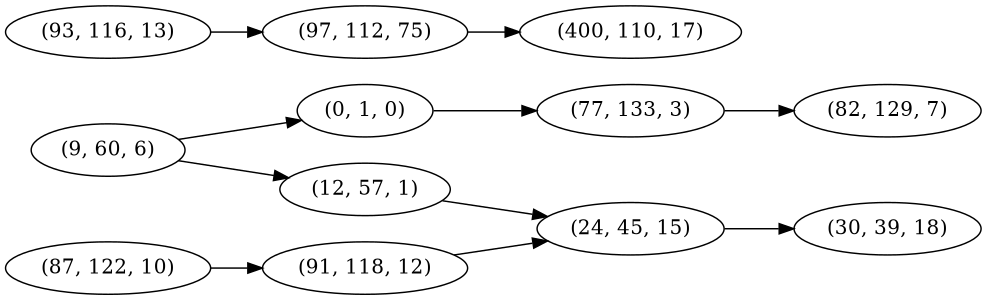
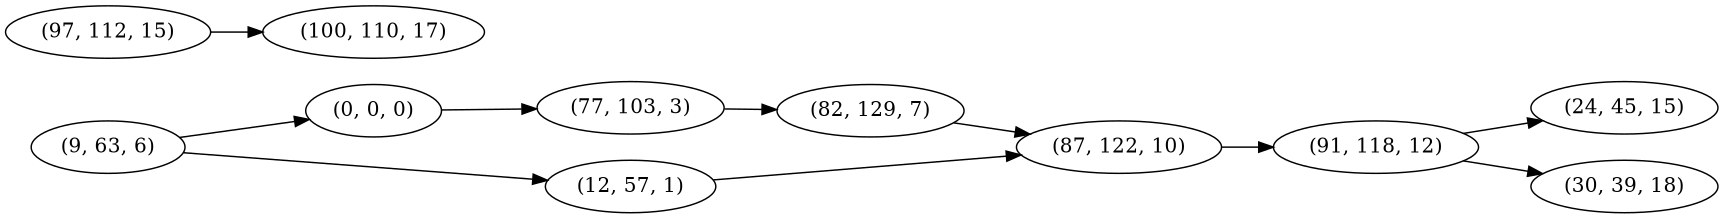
node "(93, 116, 13)": removed
node "(97, 112, 75)": label "(97, 112, 75)" -> "(97, 112, 15)"
node "(400, 110, 17)": label "(400, 110, 17)" -> "(100, 110, 17)"
node "(0, 1, 0)": label "(0, 1, 0)" -> "(0, 0, 0)"
node "(77, 133, 3)": label "(77, 133, 3)" -> "(77, 103, 3)"
edge "(82, 129, 7)" -> "(87, 122, 10)": added
node "(9, 60, 6)": label "(9, 60, 6)" -> "(9, 63, 6)"
edge "(12, 57, 1)" -> "(24, 45, 15)": now "(12, 57, 1)" -> "(87, 122, 10)"
edge "(24, 45, 15)" -> "(30, 39, 18)": now "(91, 118, 12)" -> "(30, 39, 18)"
